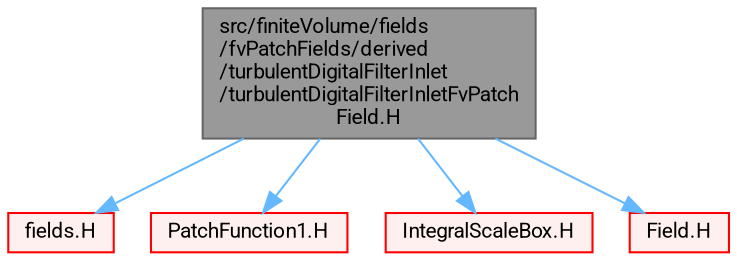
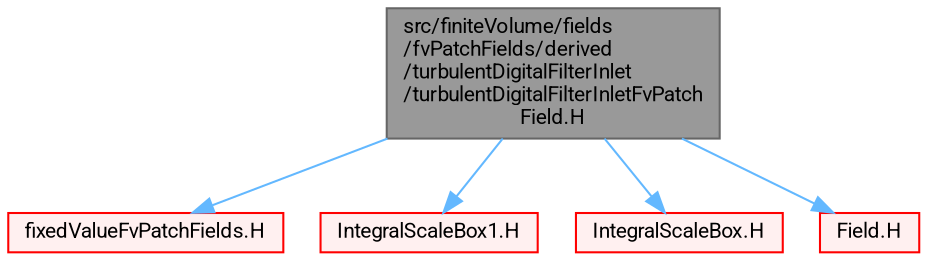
node "fields.H": label "fields.H" -> "fixedValueFvPatchFields.H"
node "PatchFunction1.H": label "PatchFunction1.H" -> "IntegralScaleBox1.H"
